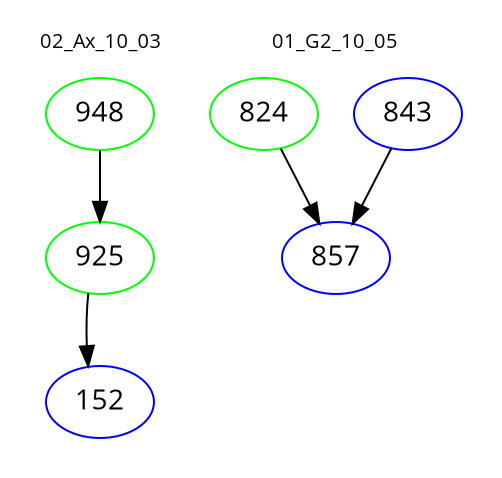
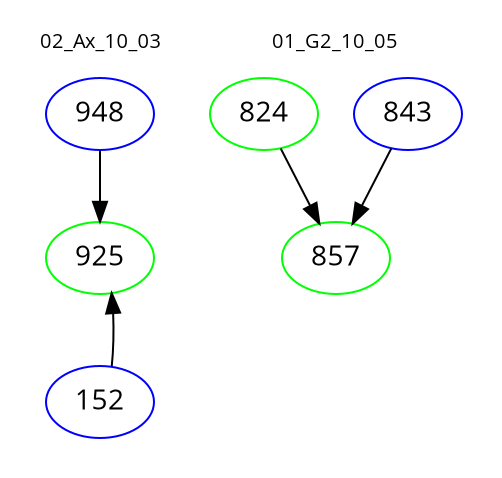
node "948": color green -> blue
node "857": color blue -> green
edge "925" -> "152": reversed
